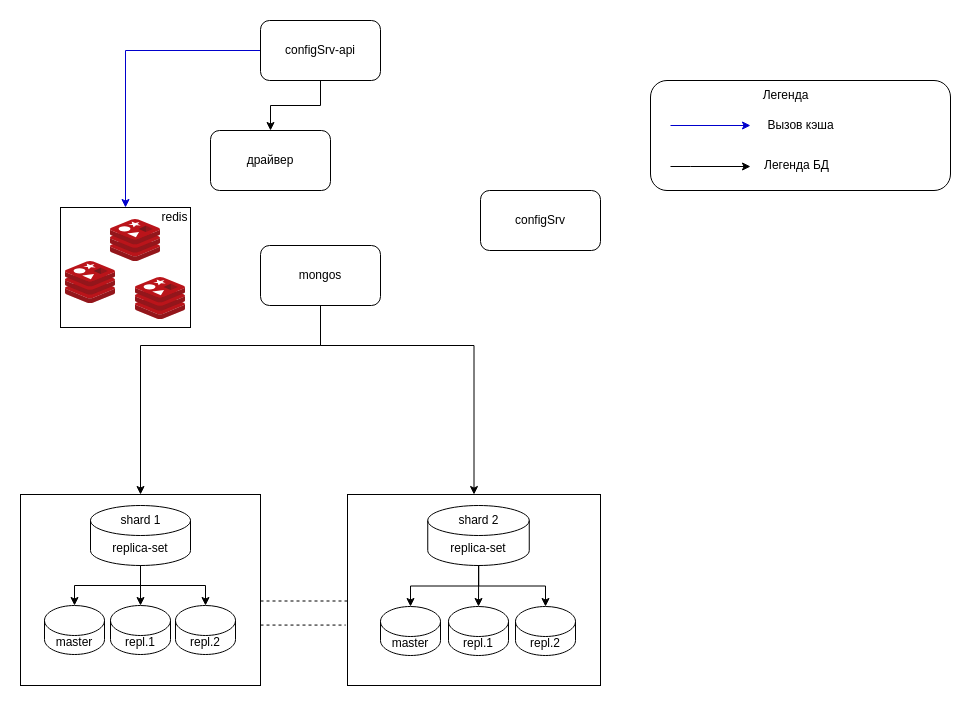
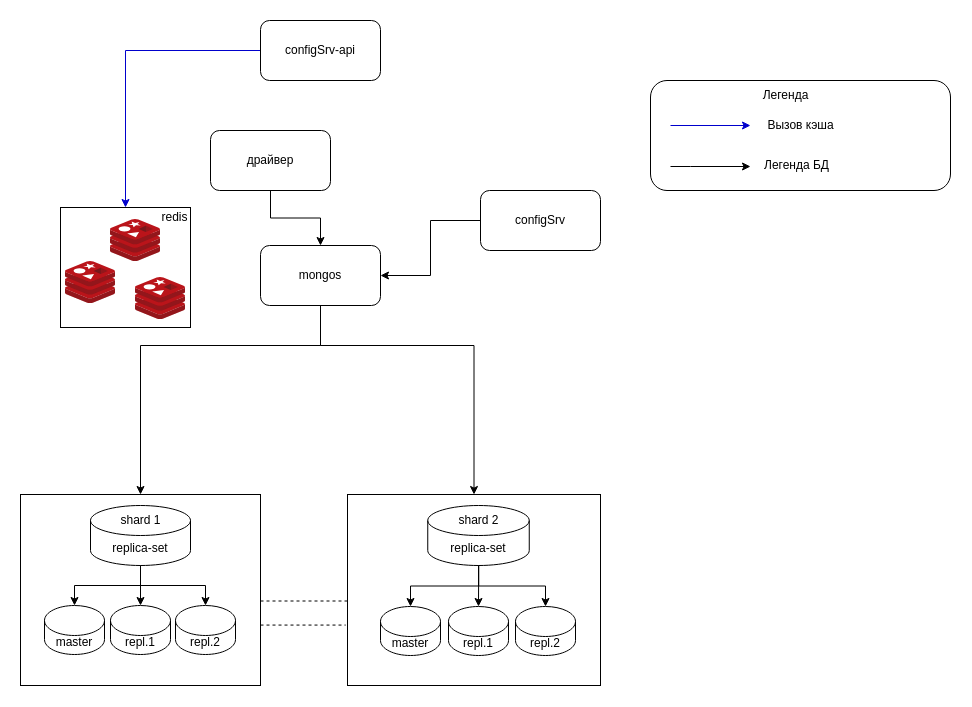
edge "configSrv-api" -> "драйвер": removed
edge "драйвер" -> "mongos": added
edge "configSrv" -> "mongos": added
